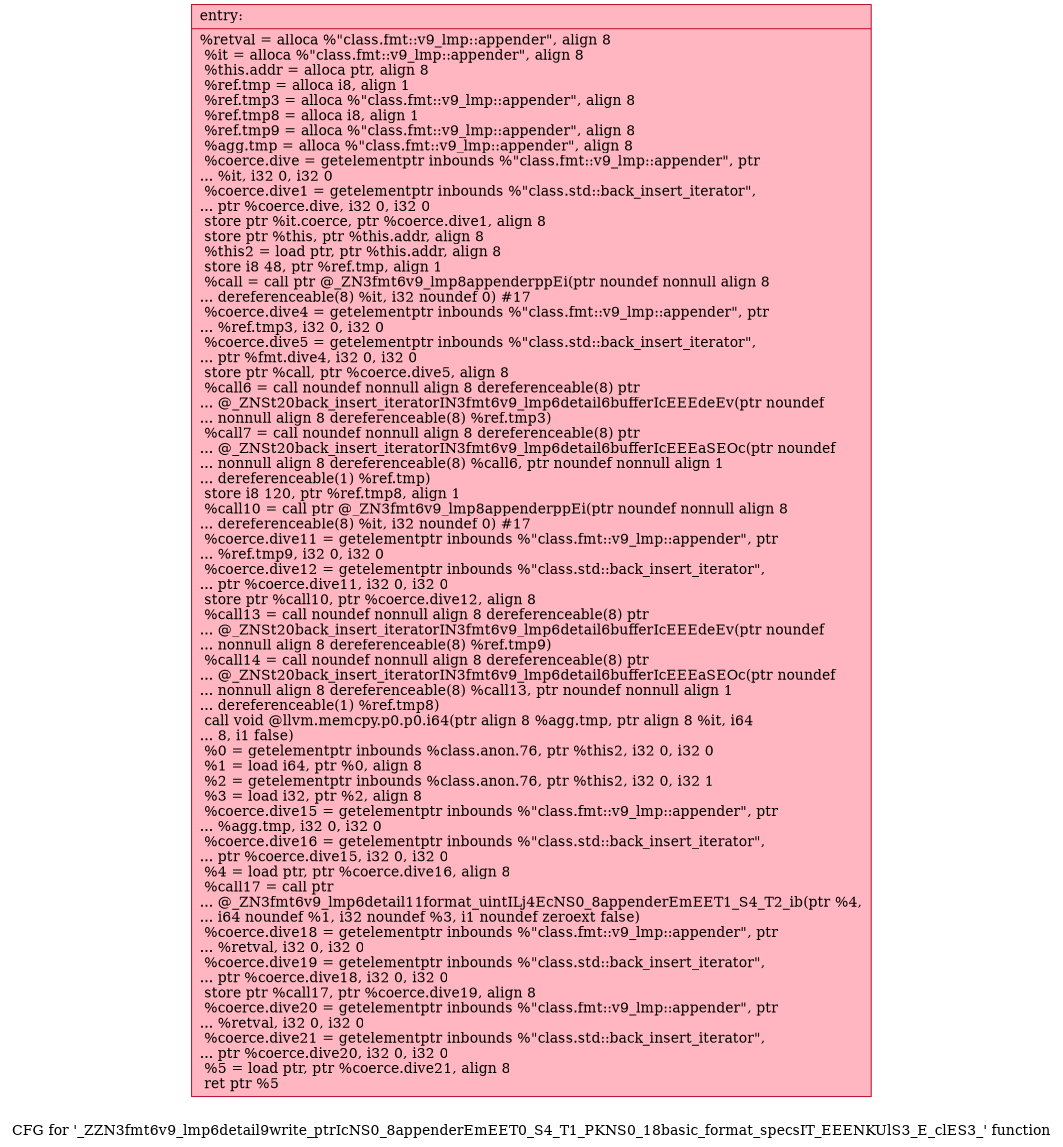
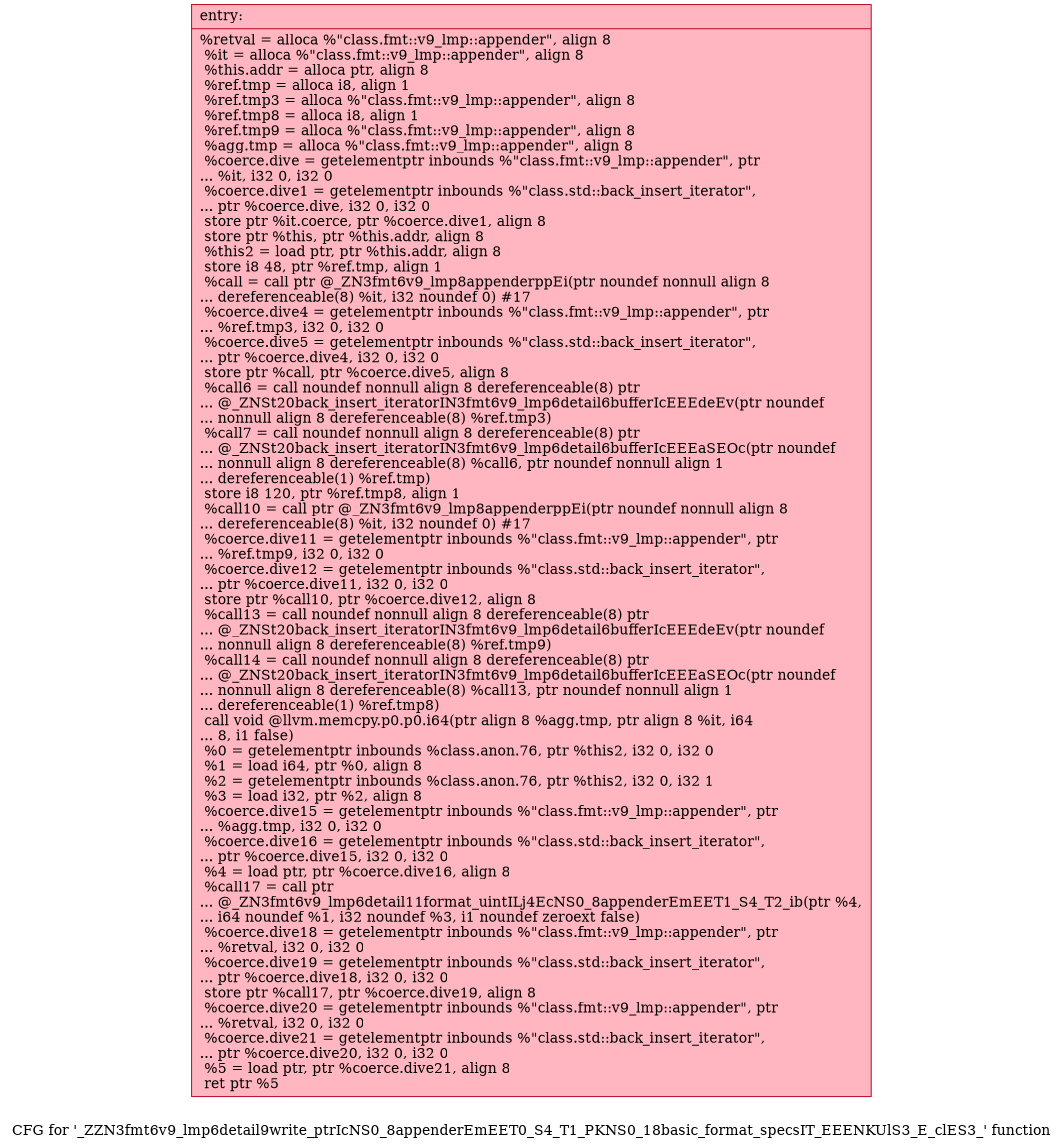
node "entry:": text "... ptr %fmt.dive4, i32 0, i32 0" -> "... ptr %coerce.dive4, i32 0, i32 0"
